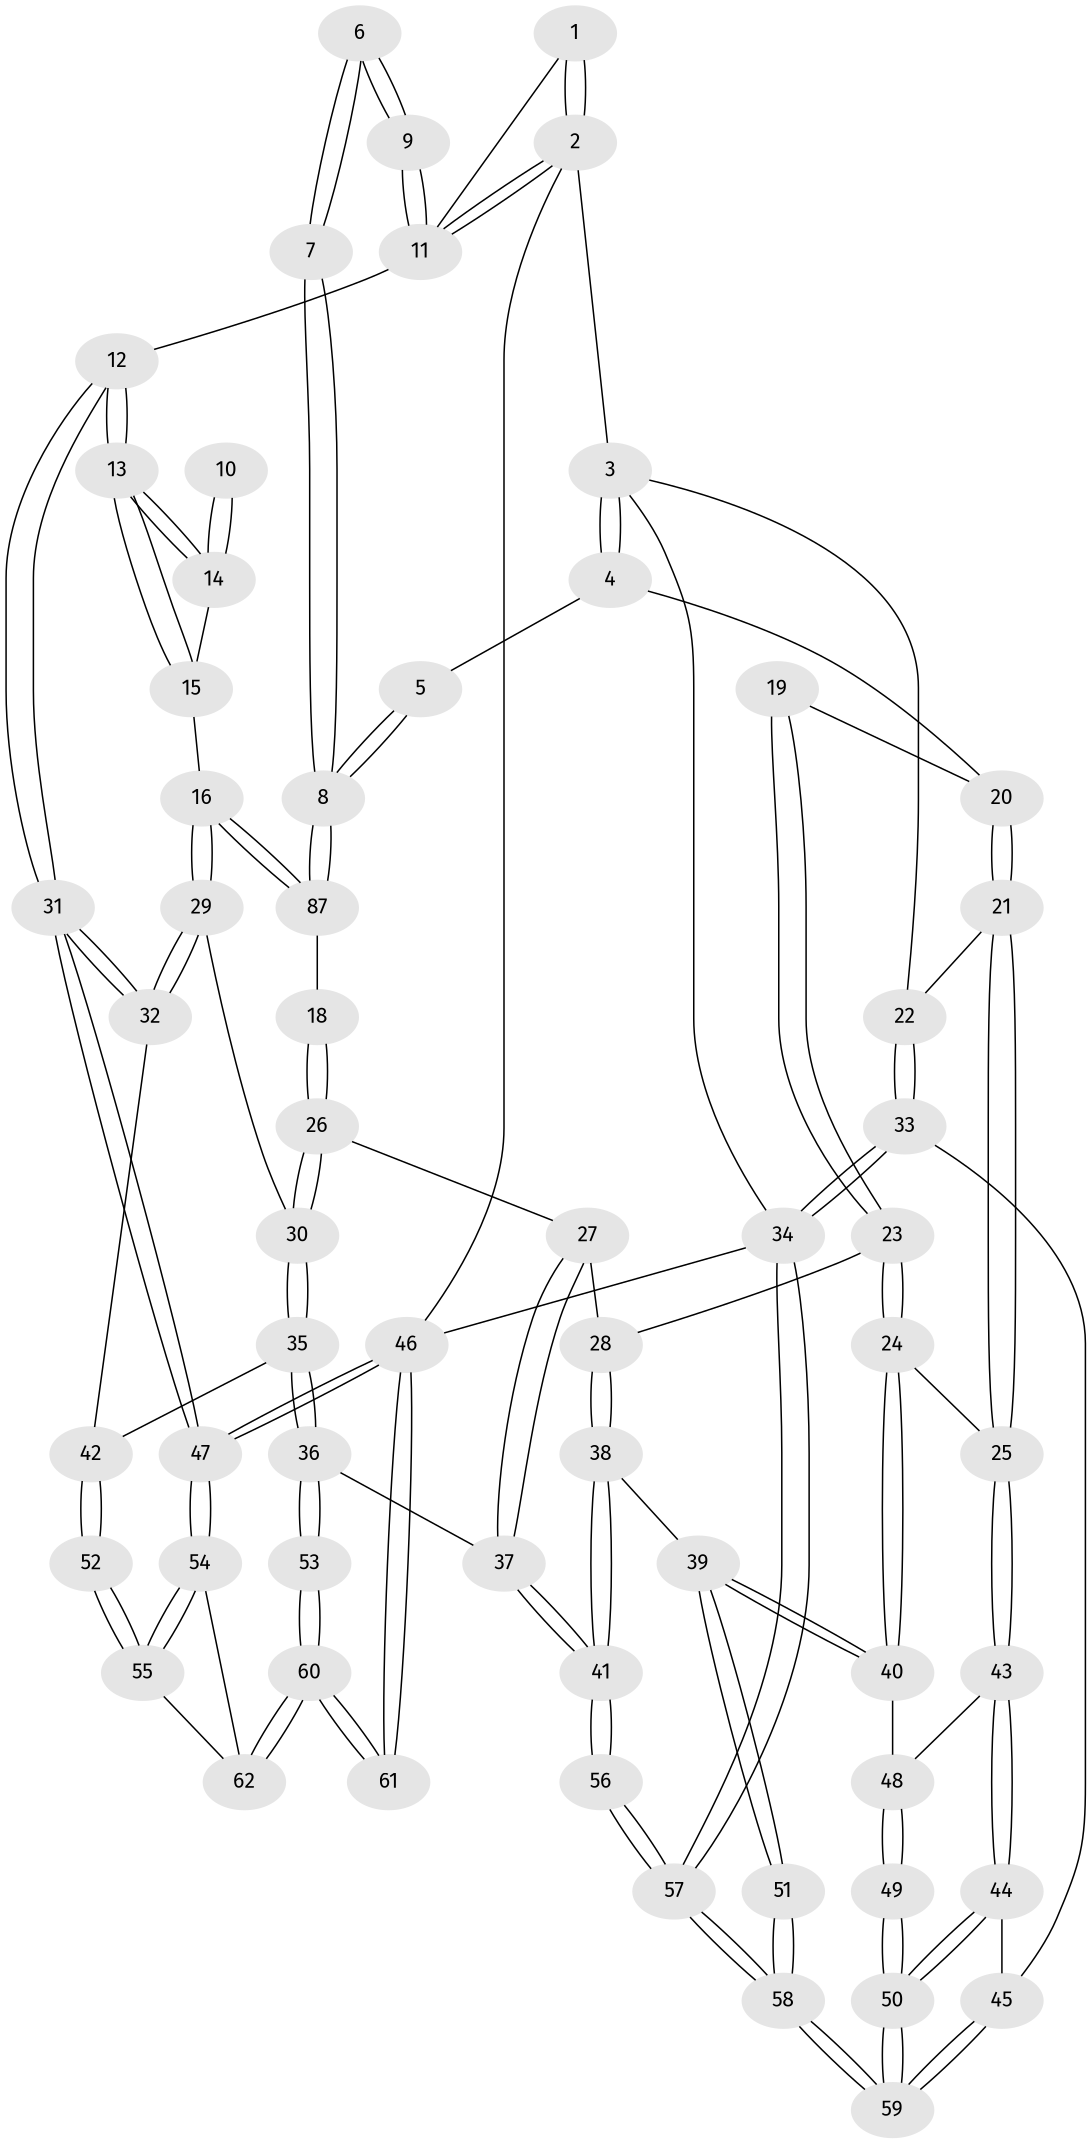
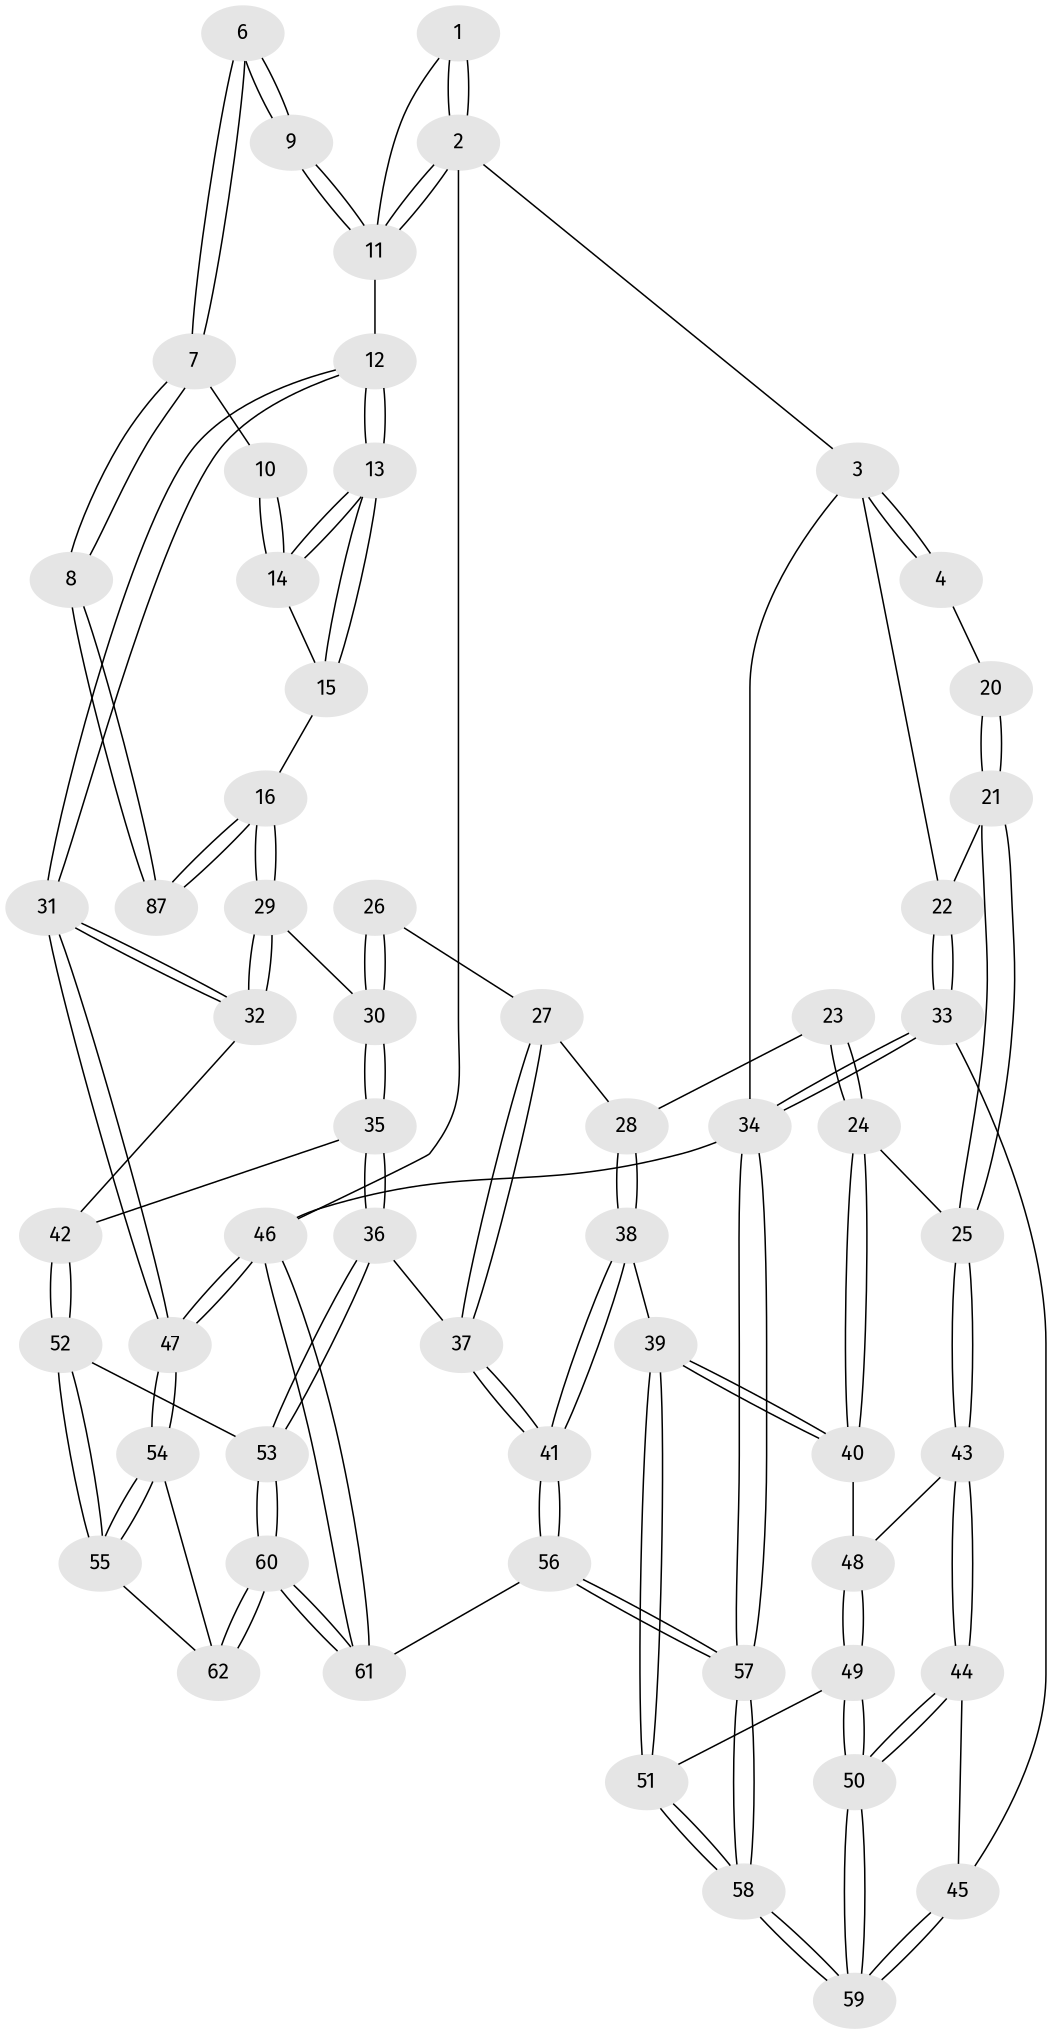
edge "7" -- "10": added
node "5": removed
node "19": removed
node "18": removed
edge "52" -- "53": added
edge "56" -- "61": added
edge "49" -- "51": added
